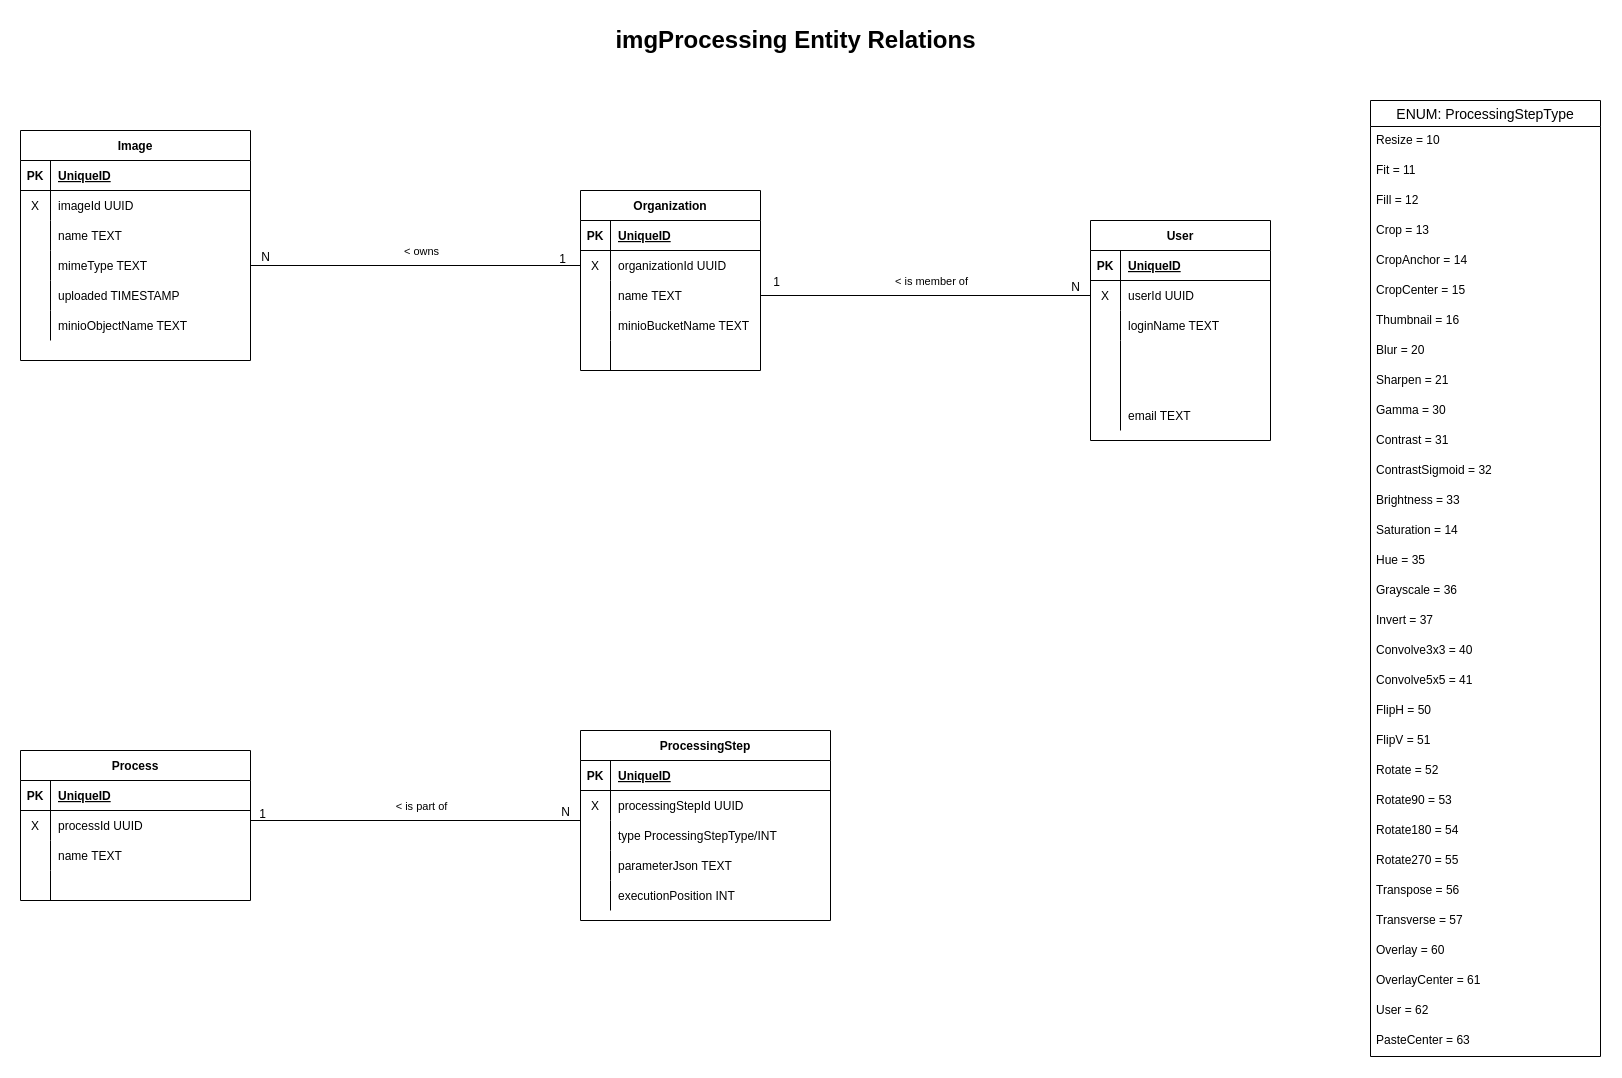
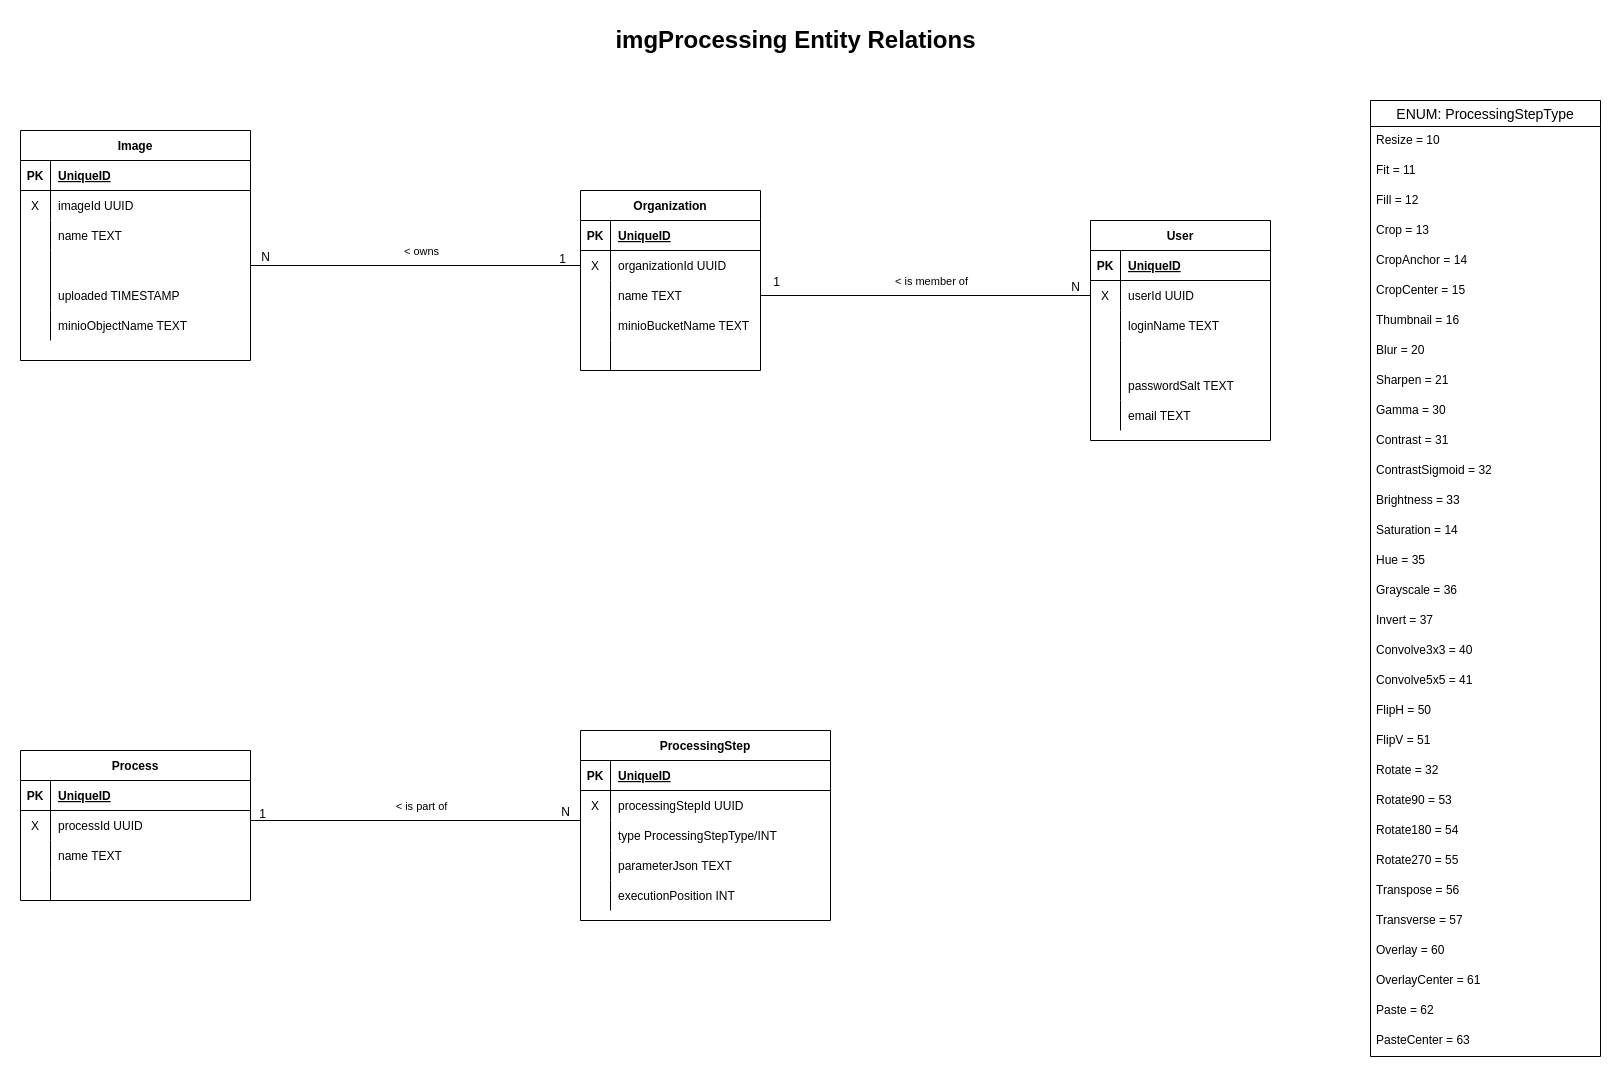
node "mimeType TEXT": removed
node "passwordSalt TEXT": added
node "Rotate = 52": label "Rotate = 52" -> "Rotate = 32"
node "User = 62": label "User = 62" -> "Paste = 62"
